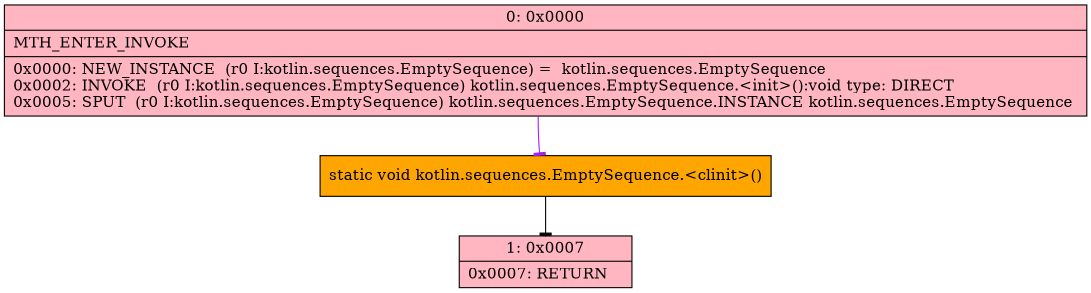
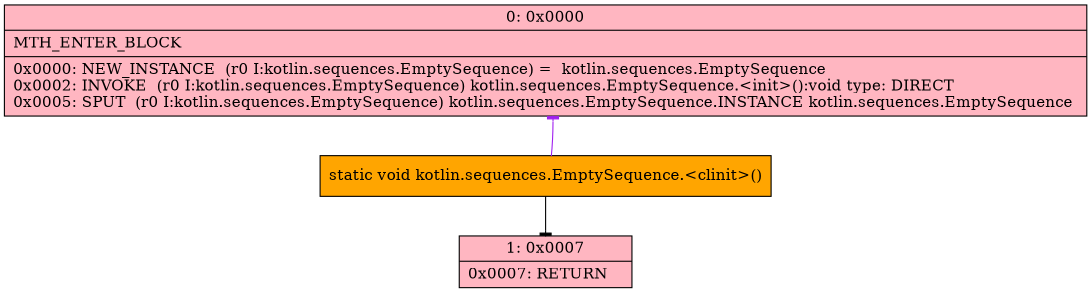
node "0: 0x0000": text "MTH_ENTER_INVOKE" -> "MTH_ENTER_BLOCK"
edge "0: 0x0000" -> "static void kotlin.sequences.EmptySequence.<clinit>()": reversed
